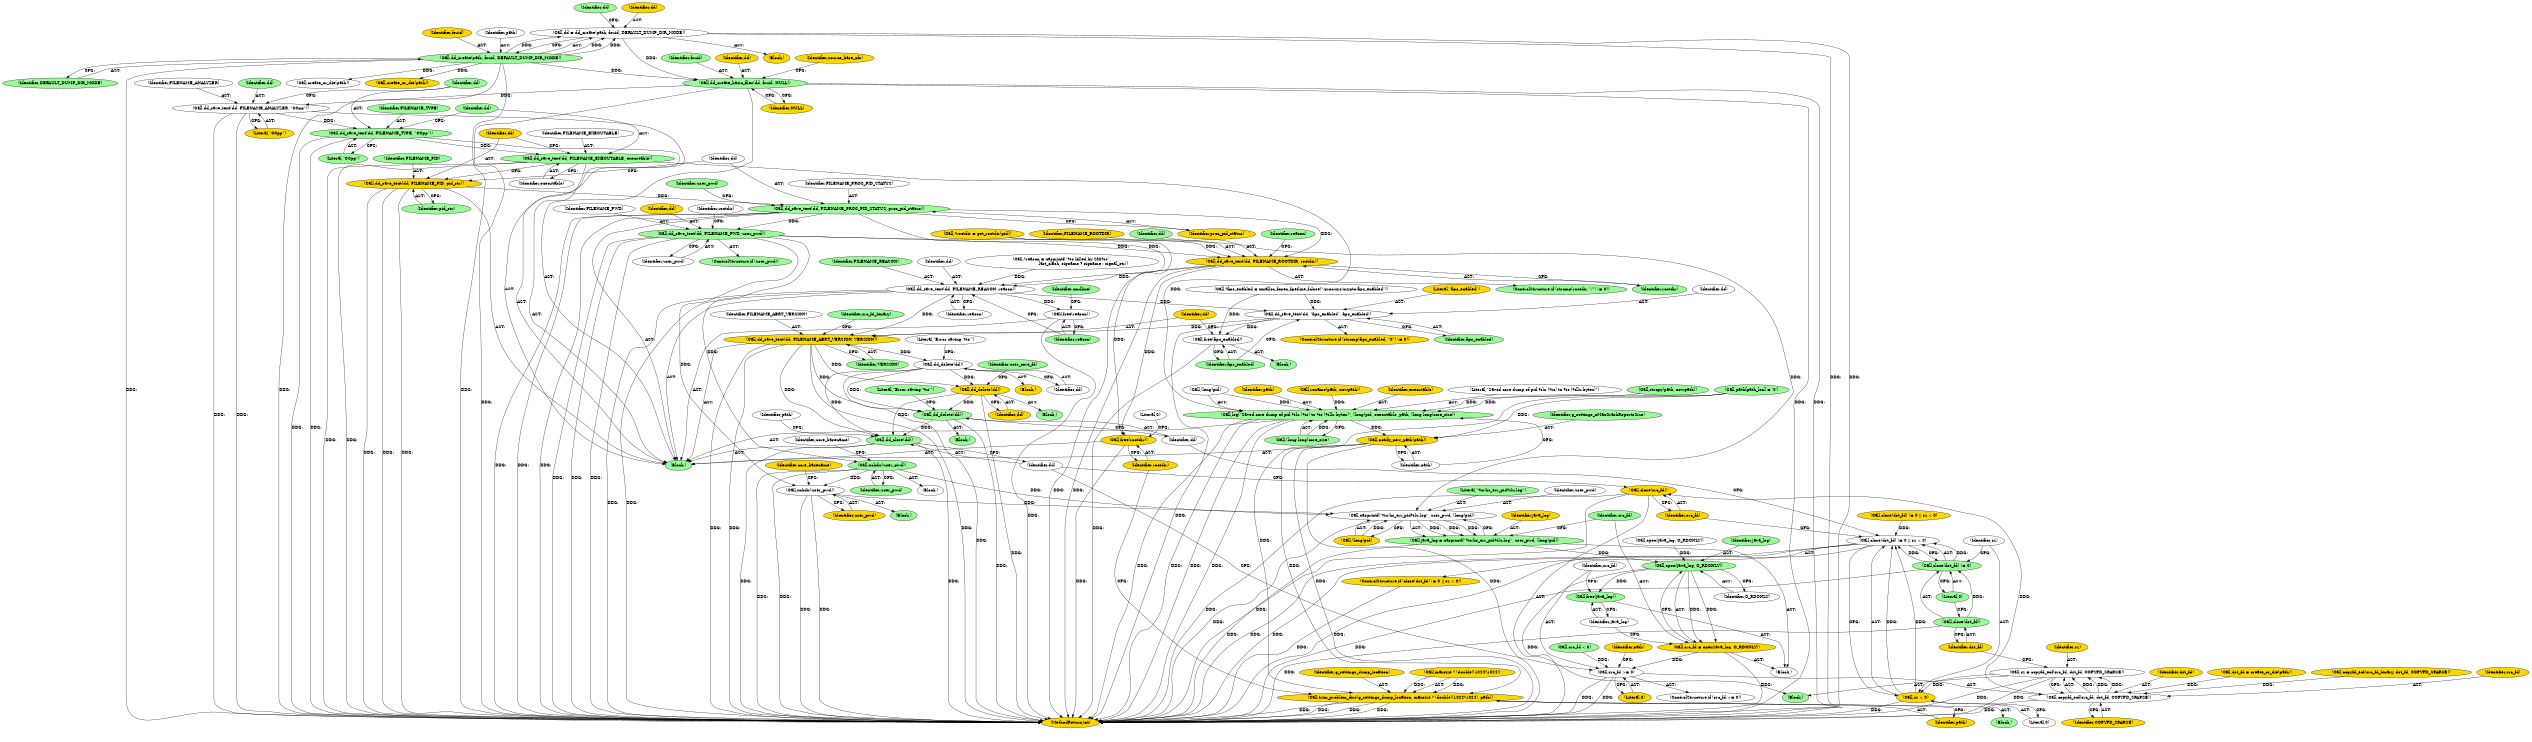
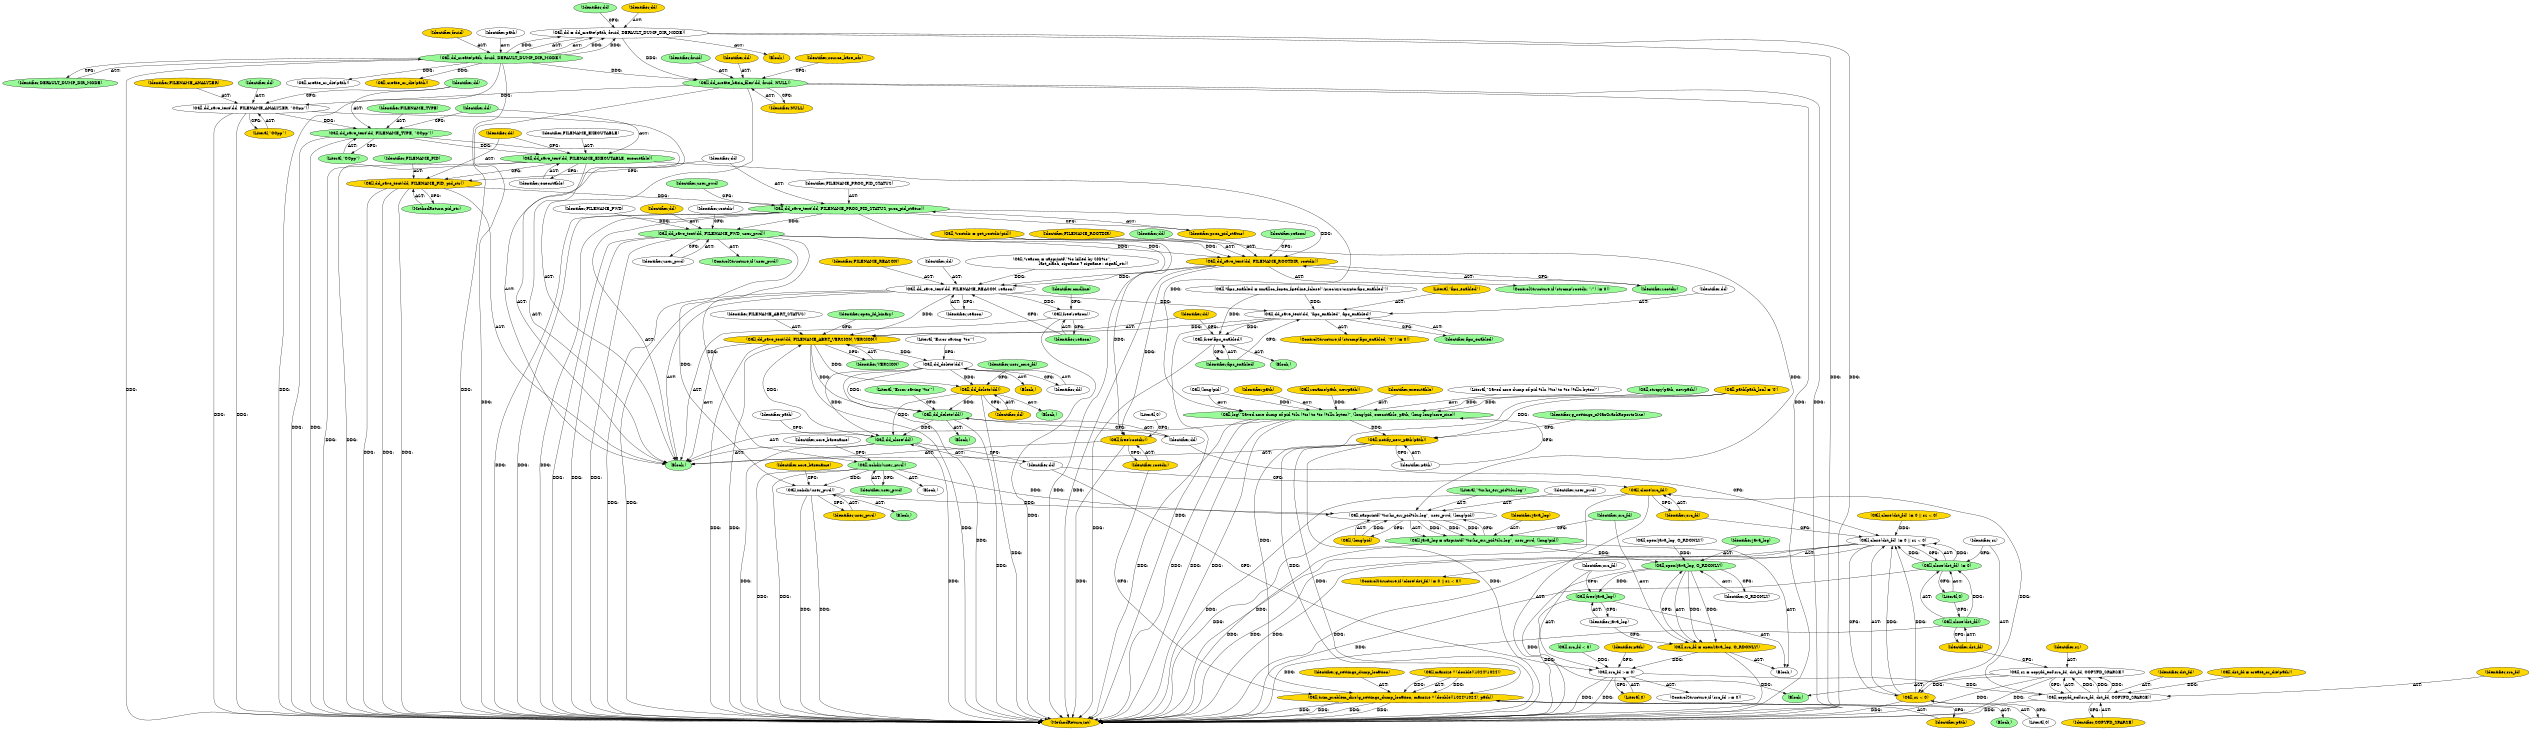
edge "(Call,dd = dd_create(path, fsuid, DEFAULT_DUMP_DIR_MODE))" -> "(Call,dd_create(path, fsuid, DEFAULT_DUMP_DIR_MODE))": label "CFG: " -> "AST: "
node "(Identifier,FILENAME_ANALYZER)": fillcolor white -> gold
edge "(Identifier,NULL)" -> "(Call,dd_create_basic_files(dd, fsuid, NULL))": label "CFG: " -> "AST: "
node "(Identifier,pid_str)": label "(Identifier,pid_str)" -> "(MethodReturn,pid_str)"
edge "(Identifier,FILENAME_PWD)" -> "(Call,dd_save_text(dd, FILENAME_PWD, user_pwd))": label "AST: " -> "DDG: "
node "(Identifier,FILENAME_REASON)": fillcolor palegreen -> gold
node "(Identifier,FILENAME_ABRT_VERSION)": label "(Identifier,FILENAME_ABRT_VERSION)" -> "(Identifier,FILENAME_ABRT_STATUS)"
node "(Identifier,src_fd_binary)": label "(Identifier,src_fd_binary)" -> "(Identifier,open_fd_binary)"
node "(Call,path[path_len] = '0')": fillcolor palegreen -> gold
edge "(Call,dd_save_text(dd, FILENAME_ABRT_VERSION, VERSION))" -> "(Call,dd_close(dd))": reversed
edge "(Identifier,g_settings_nMaxCrashReportsSize)" -> "(Call,notify_new_path(path))": label "AST: " -> "CFG: "
node "(Call,(long long)core_size)": removed
edge "(ControlStructure,if (close(dst_fd) != 0 || sz < 0))" -> "(MethodReturn,int)": now "(Call,free(java_log))" -> "(MethodReturn,int)"
node "(Call,copyfd_eof(src_fd_binary, dst_fd, COPYFD_SPARSE))": removed
edge "(Call,src_fd >= 0)" -> "(Call,copyfd_eof(src_fd, dst_fd, COPYFD_SPARSE))": label "AST: " -> "DDG: "
